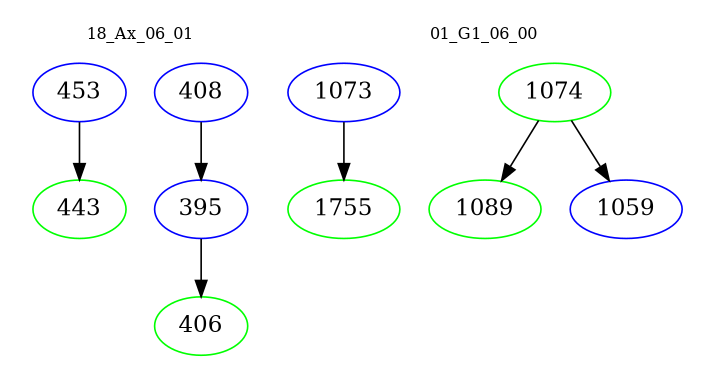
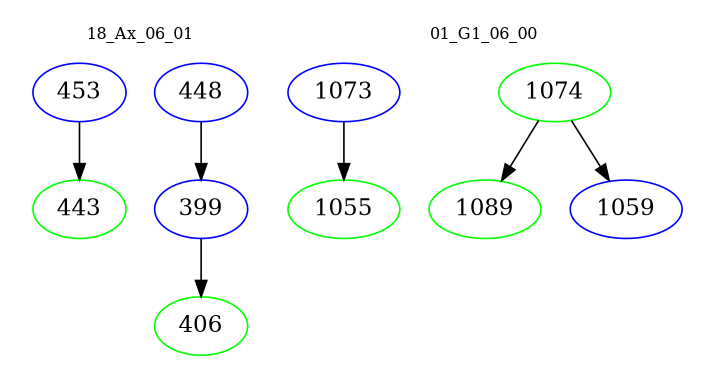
node "408": label "408" -> "448"
node "395": label "395" -> "399"
node "1755": label "1755" -> "1055"
